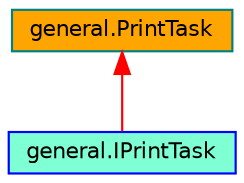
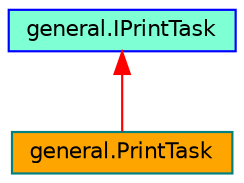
edge "general.IPrintTask" -> "general.PrintTask": reversed
